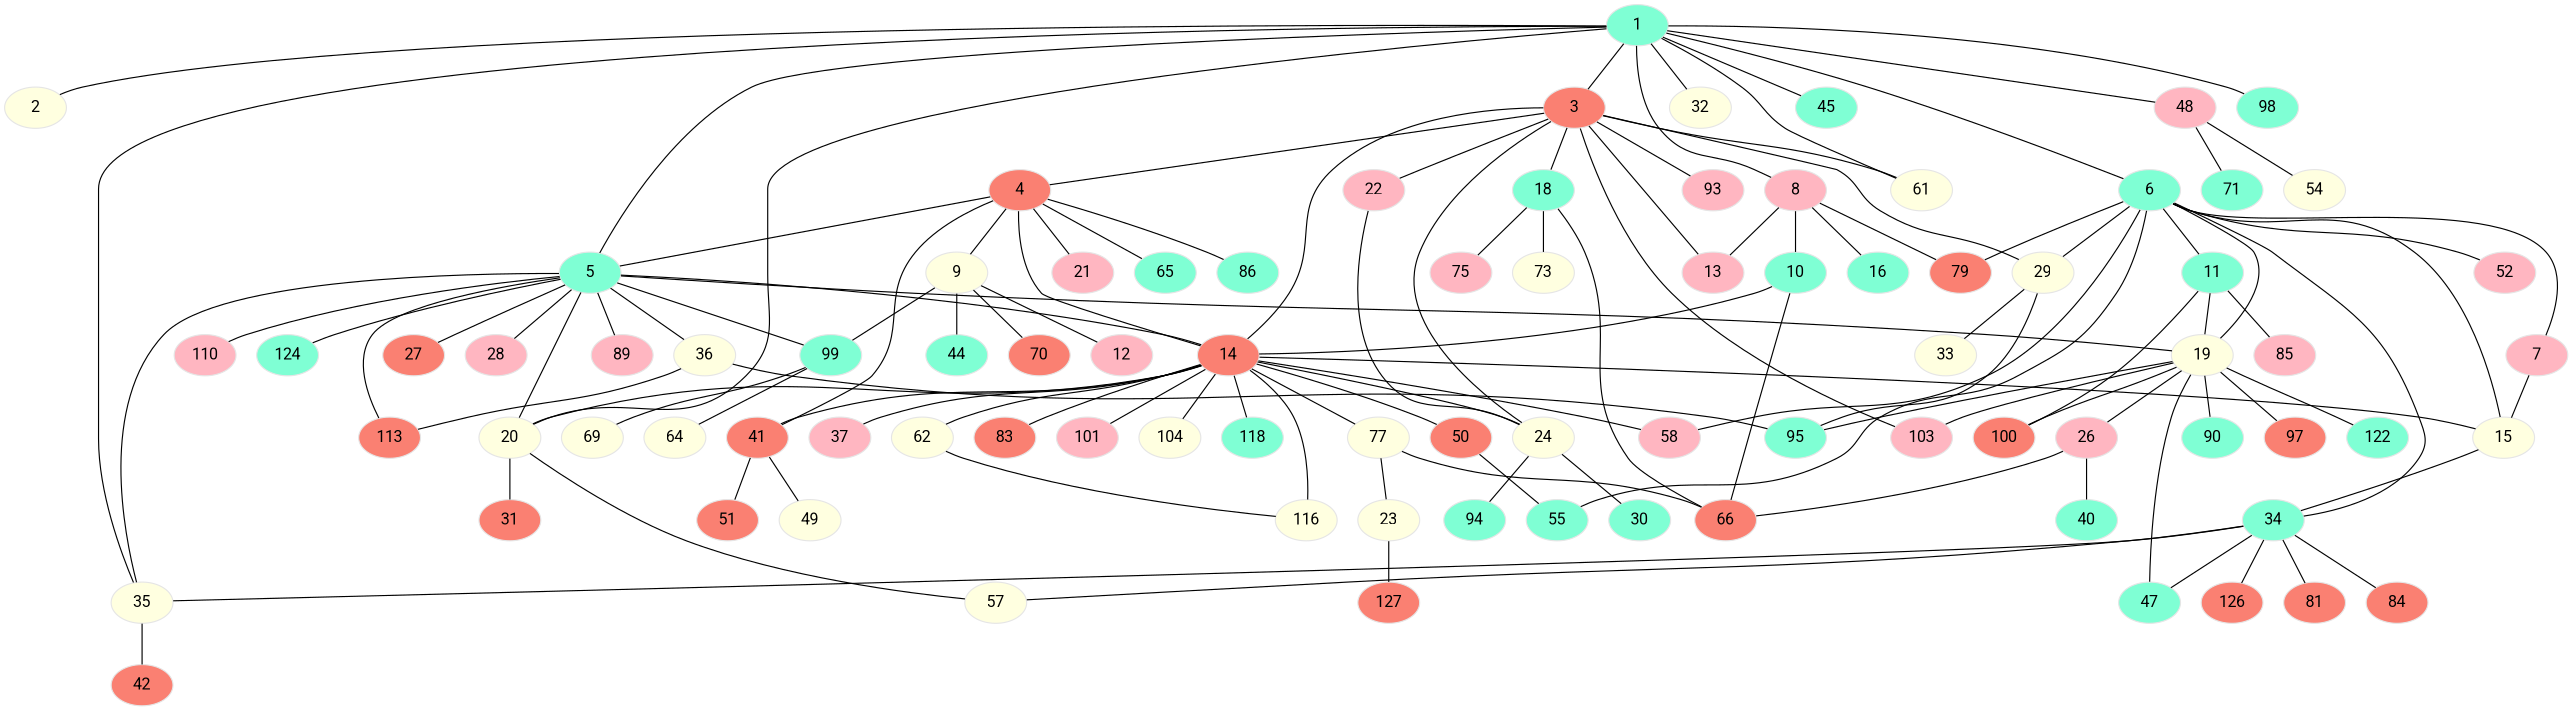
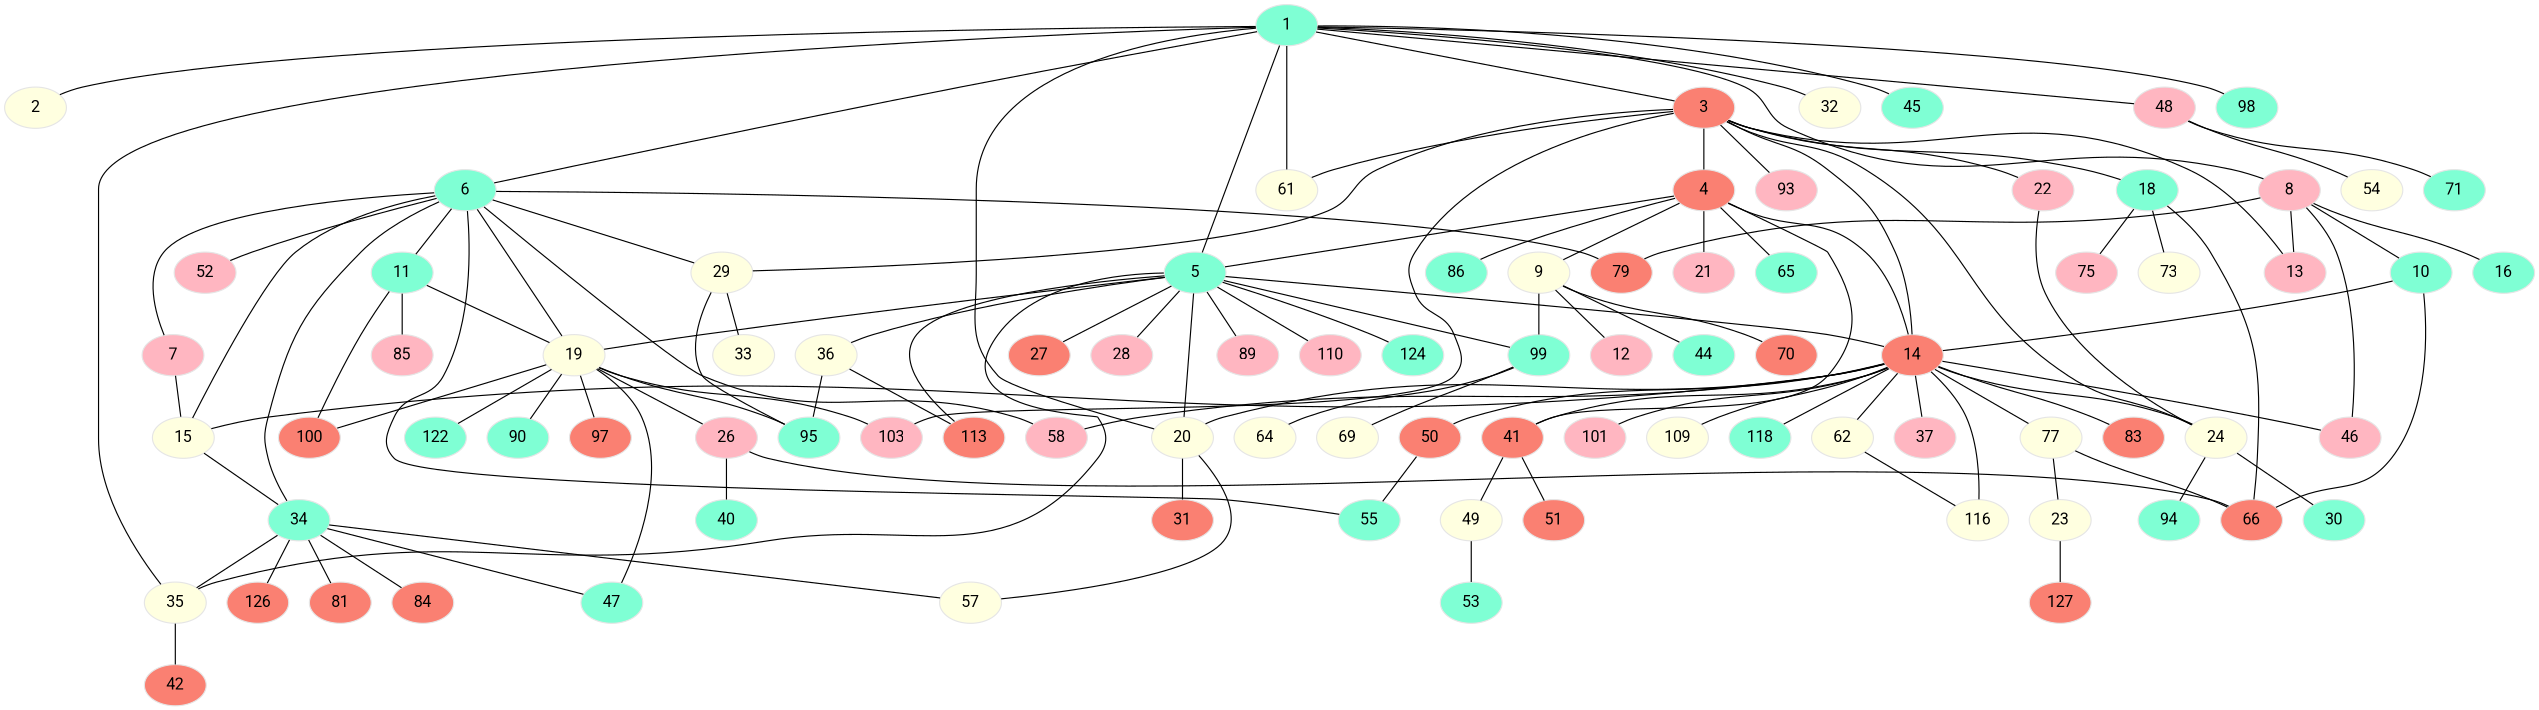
node "104": label "104" -> "109"
node "46": added
node "53": added
